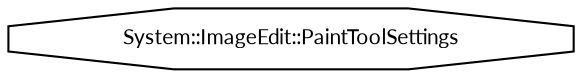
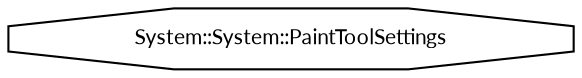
node "System::ImageEdit::PaintToolSettings": label "System::ImageEdit::PaintToolSettings" -> "System::System::PaintToolSettings"
